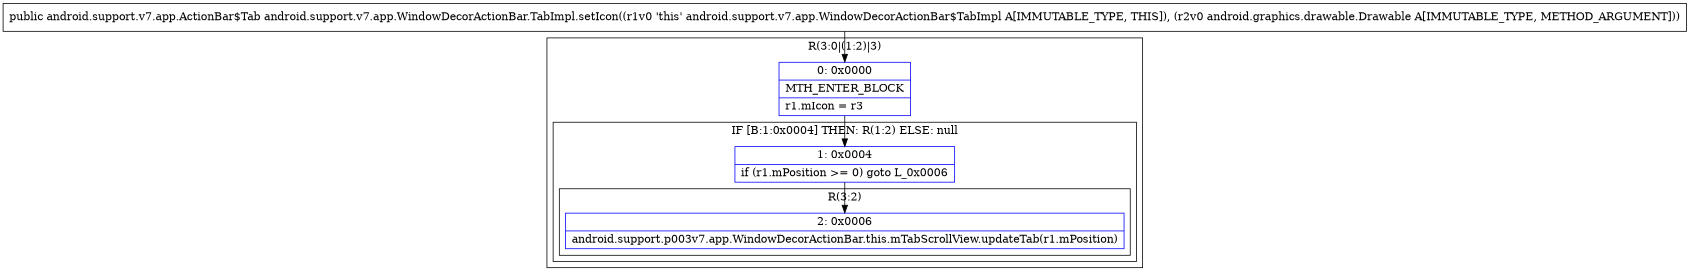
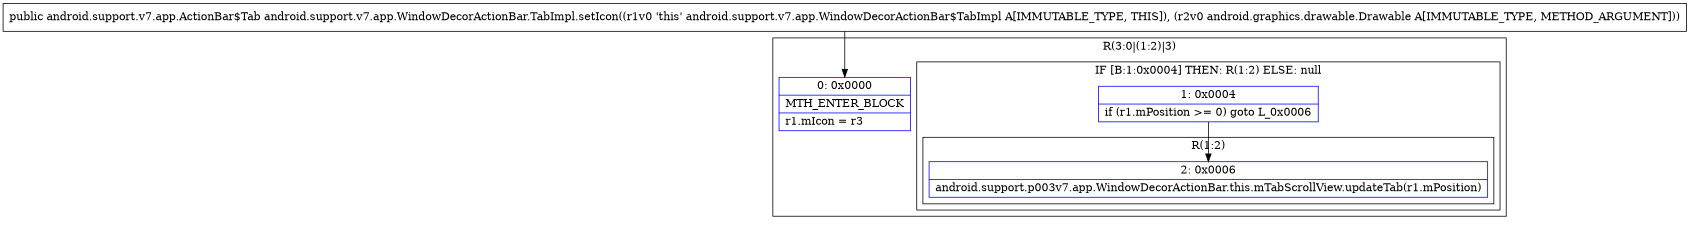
edge "0: 0x0000" -> "1: 0x0004": removed
cluster "R(3:2)": label "R(3:2)" -> "R(1:2)"
